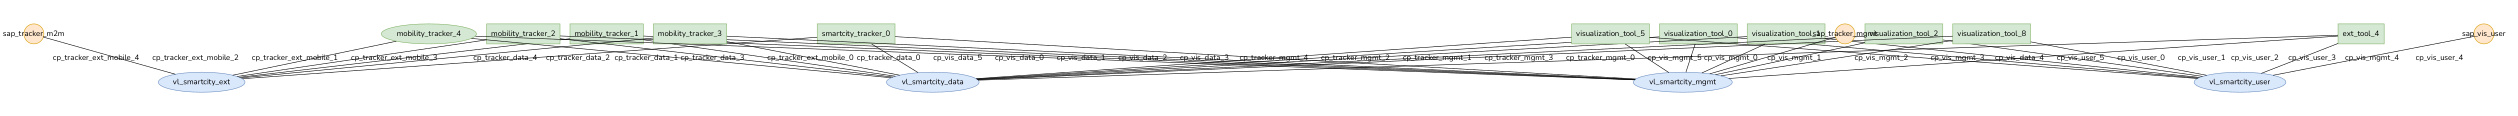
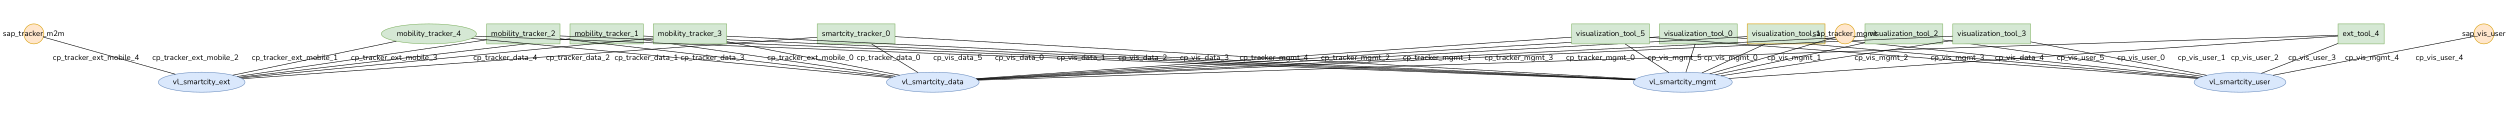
node "visualization_tool_1": color #82b366 -> #d79b00
node "visualization_tool_8": label "visualization_tool_8" -> "visualization_tool_3"
